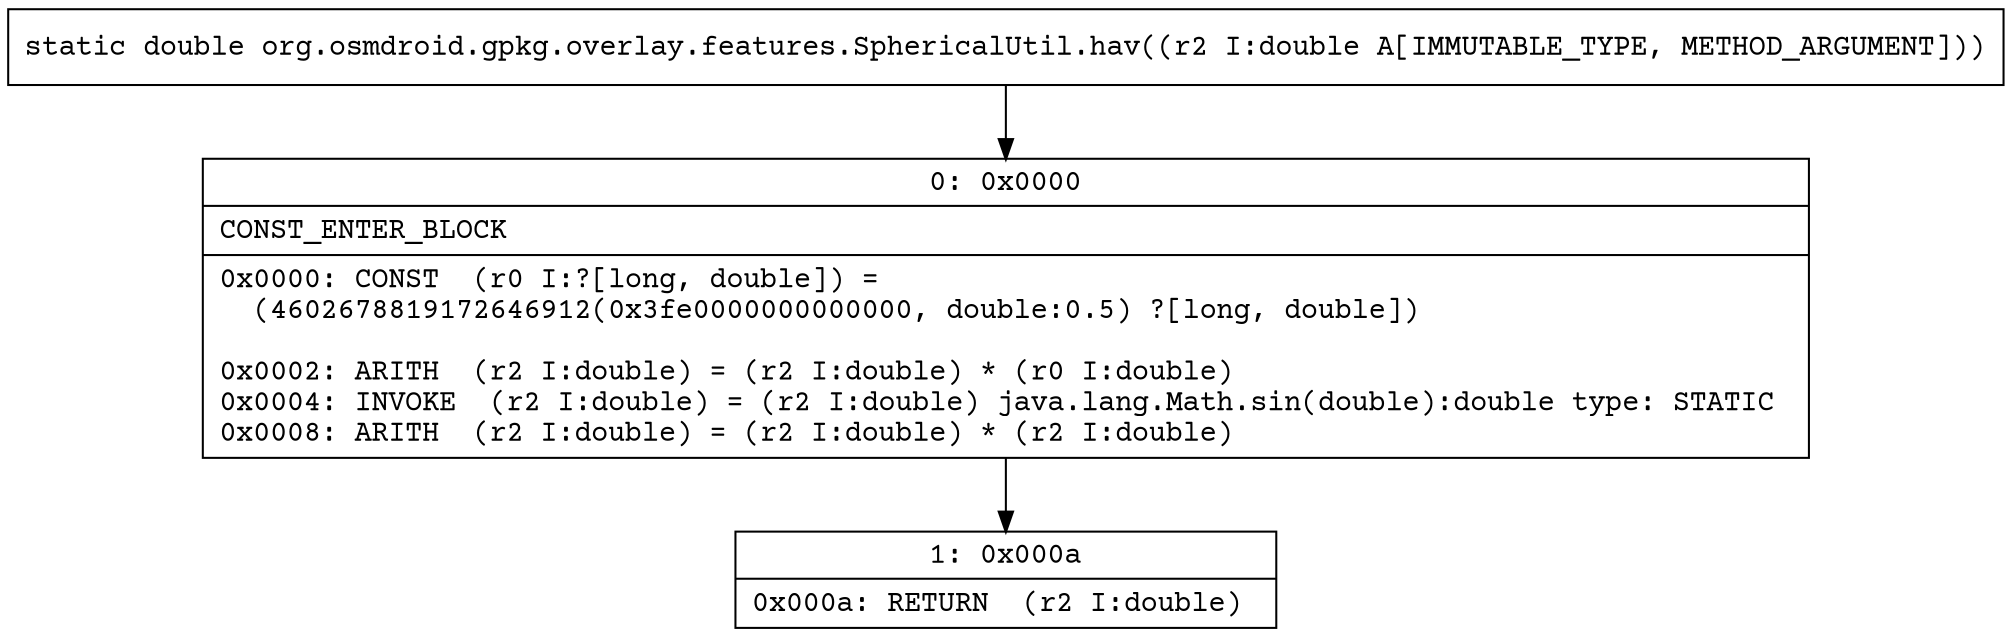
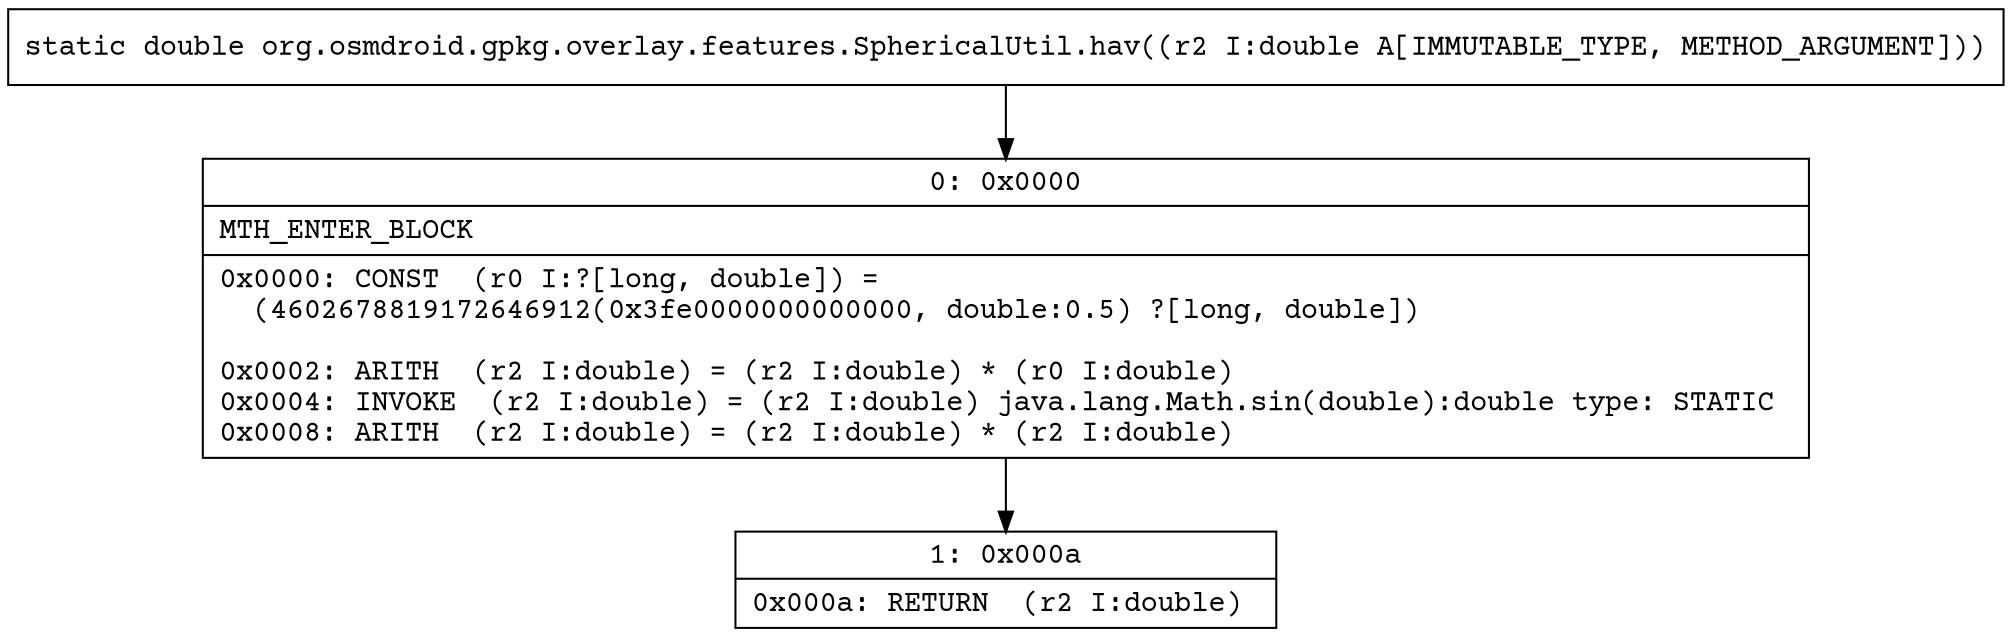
node "0: 0x0000": text "CONST_ENTER_BLOCK" -> "MTH_ENTER_BLOCK"
